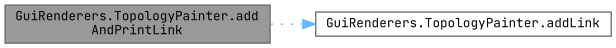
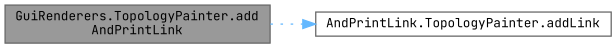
node "GuiRenderers.TopologyPainter.addLink": label "GuiRenderers.TopologyPainter.addLink" -> "AndPrintLink.TopologyPainter.addLink"
